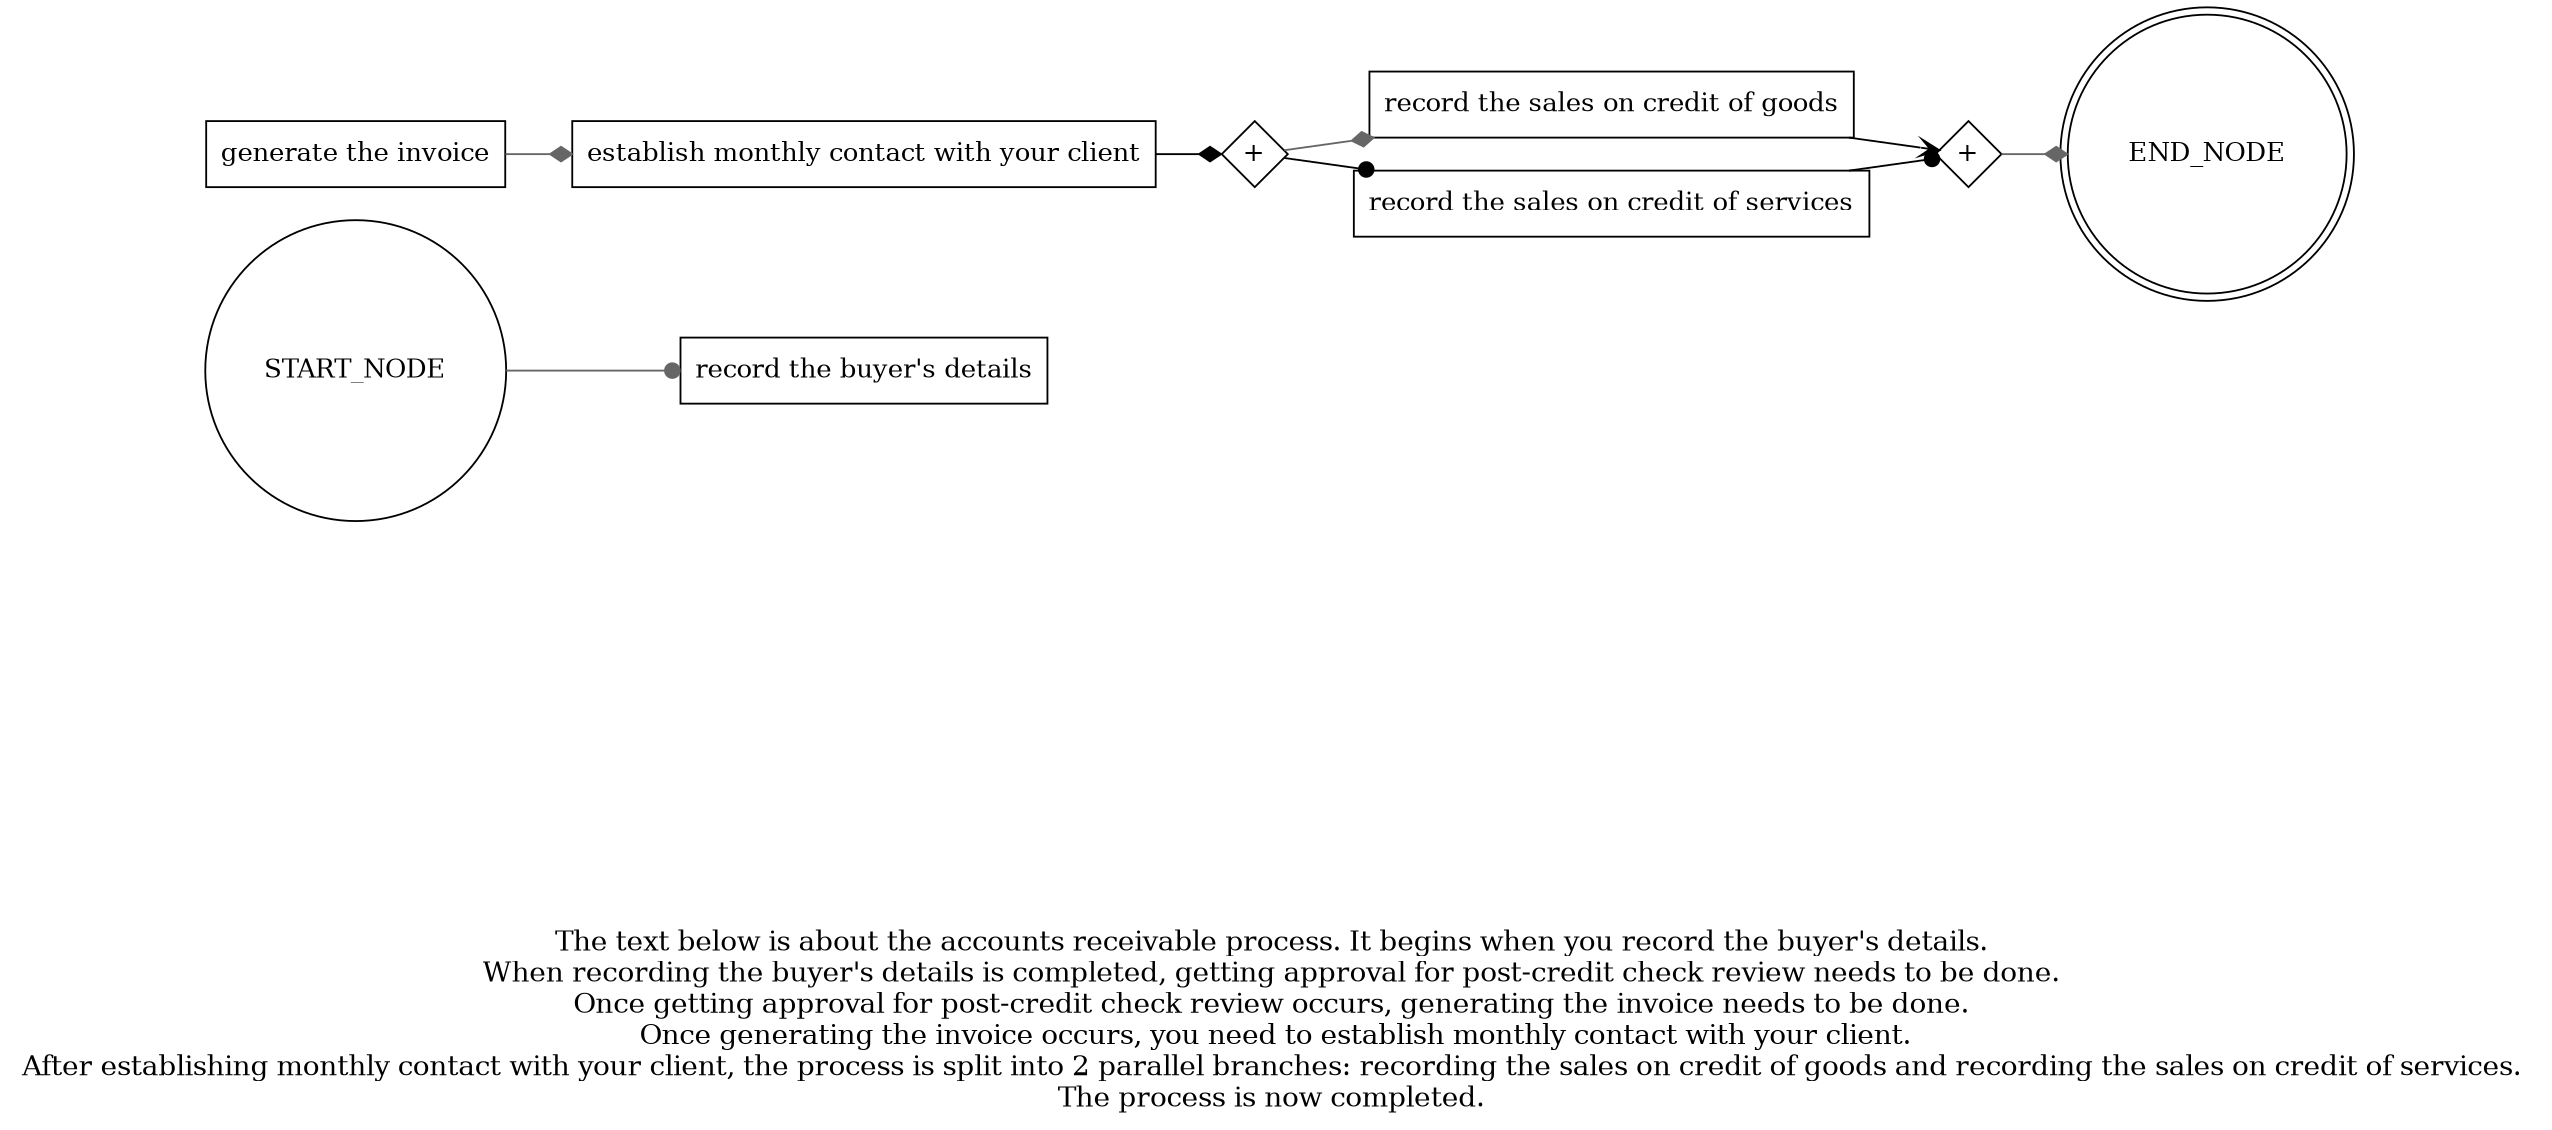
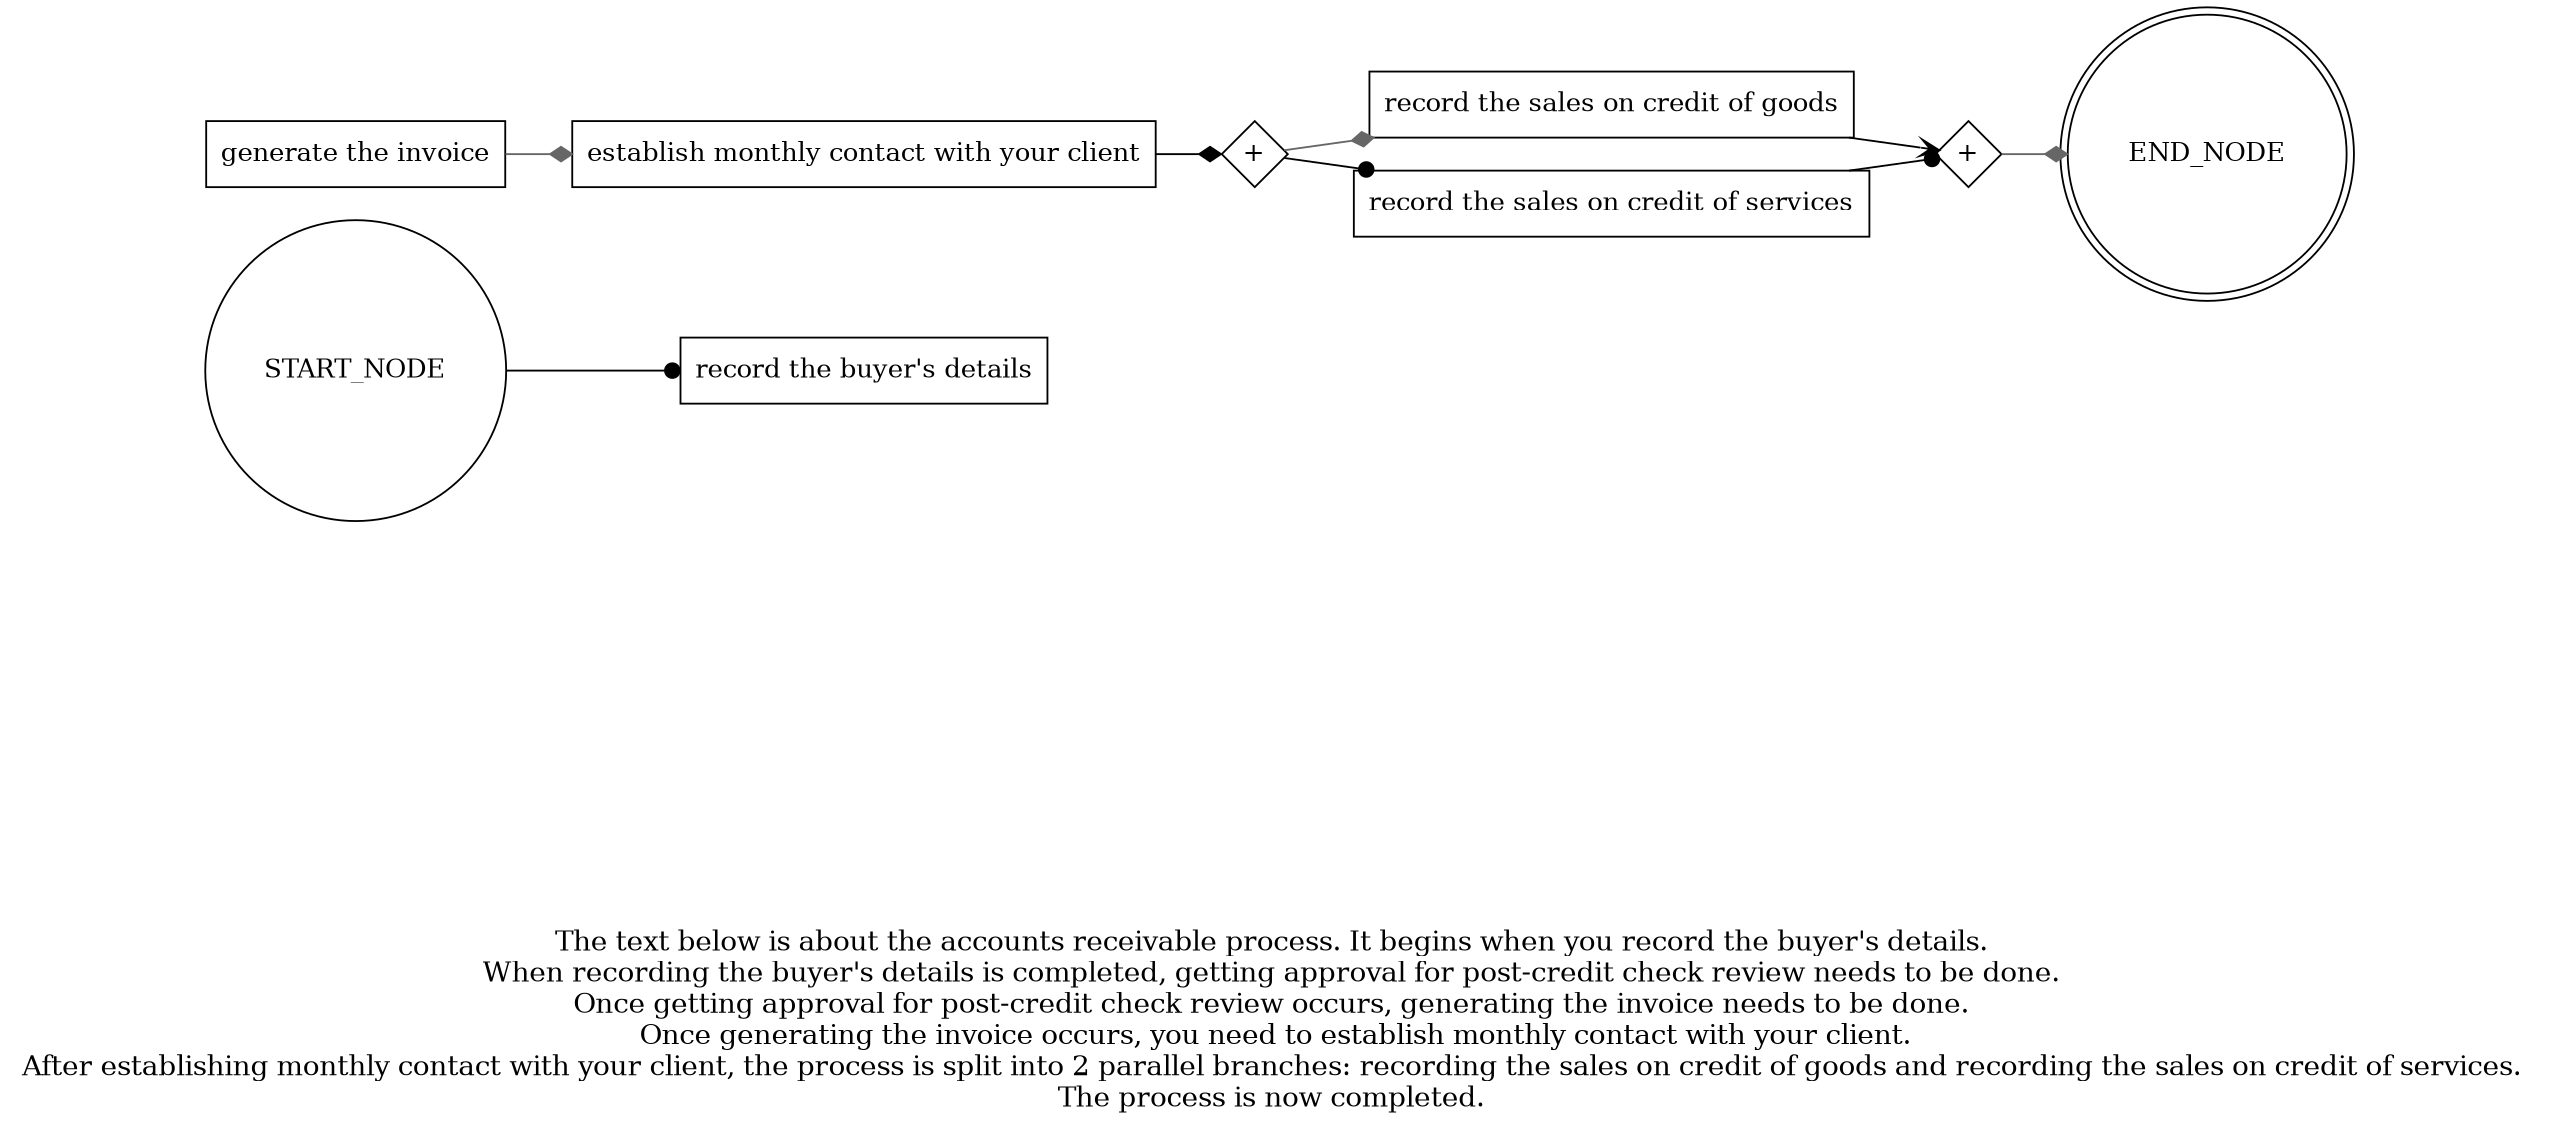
edge "START_NODE" -> "record the buyer's details": color gray40 -> black
